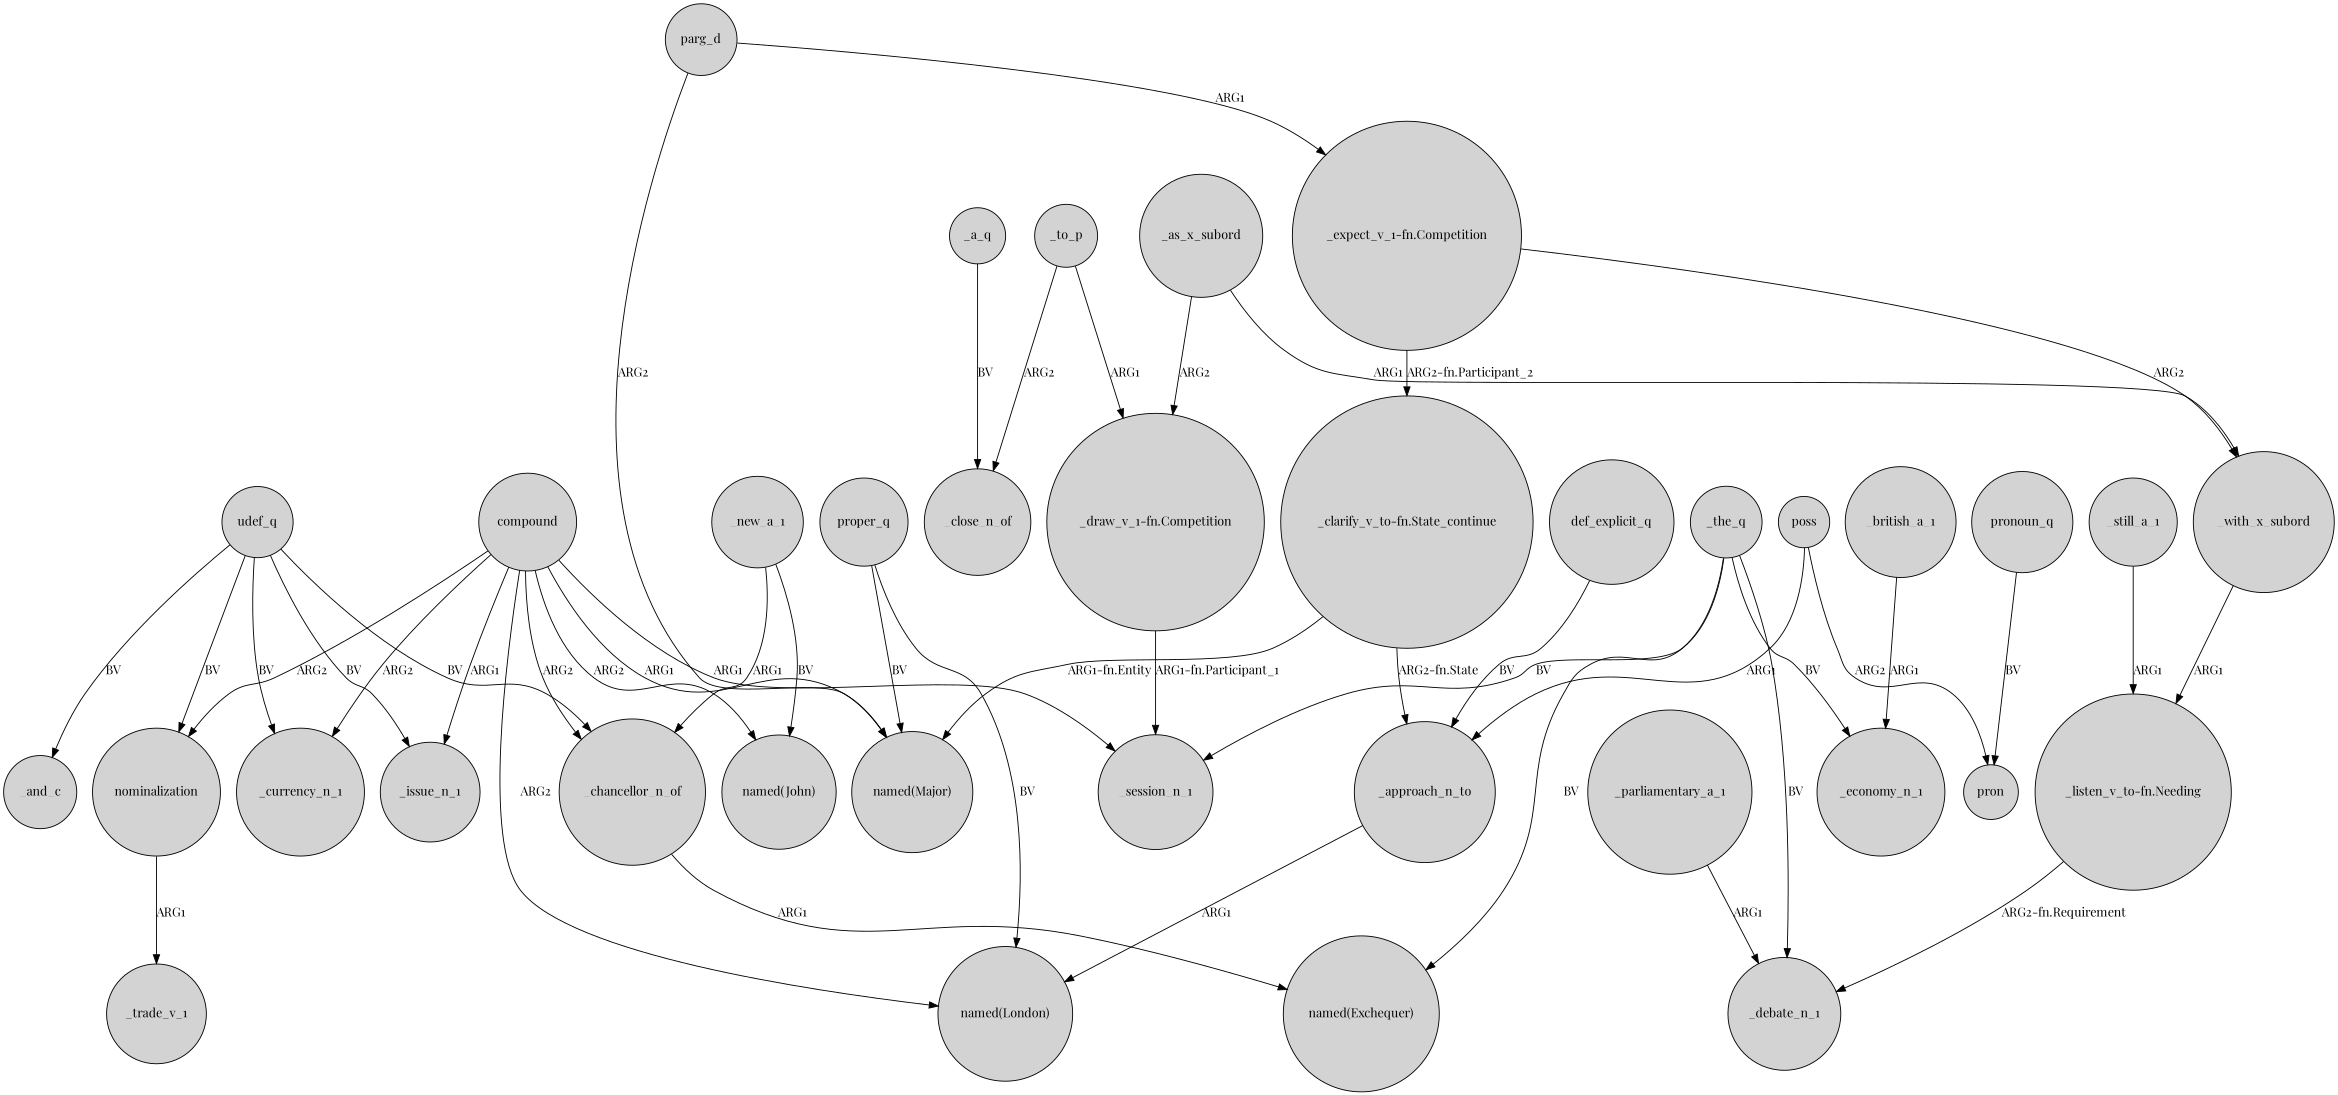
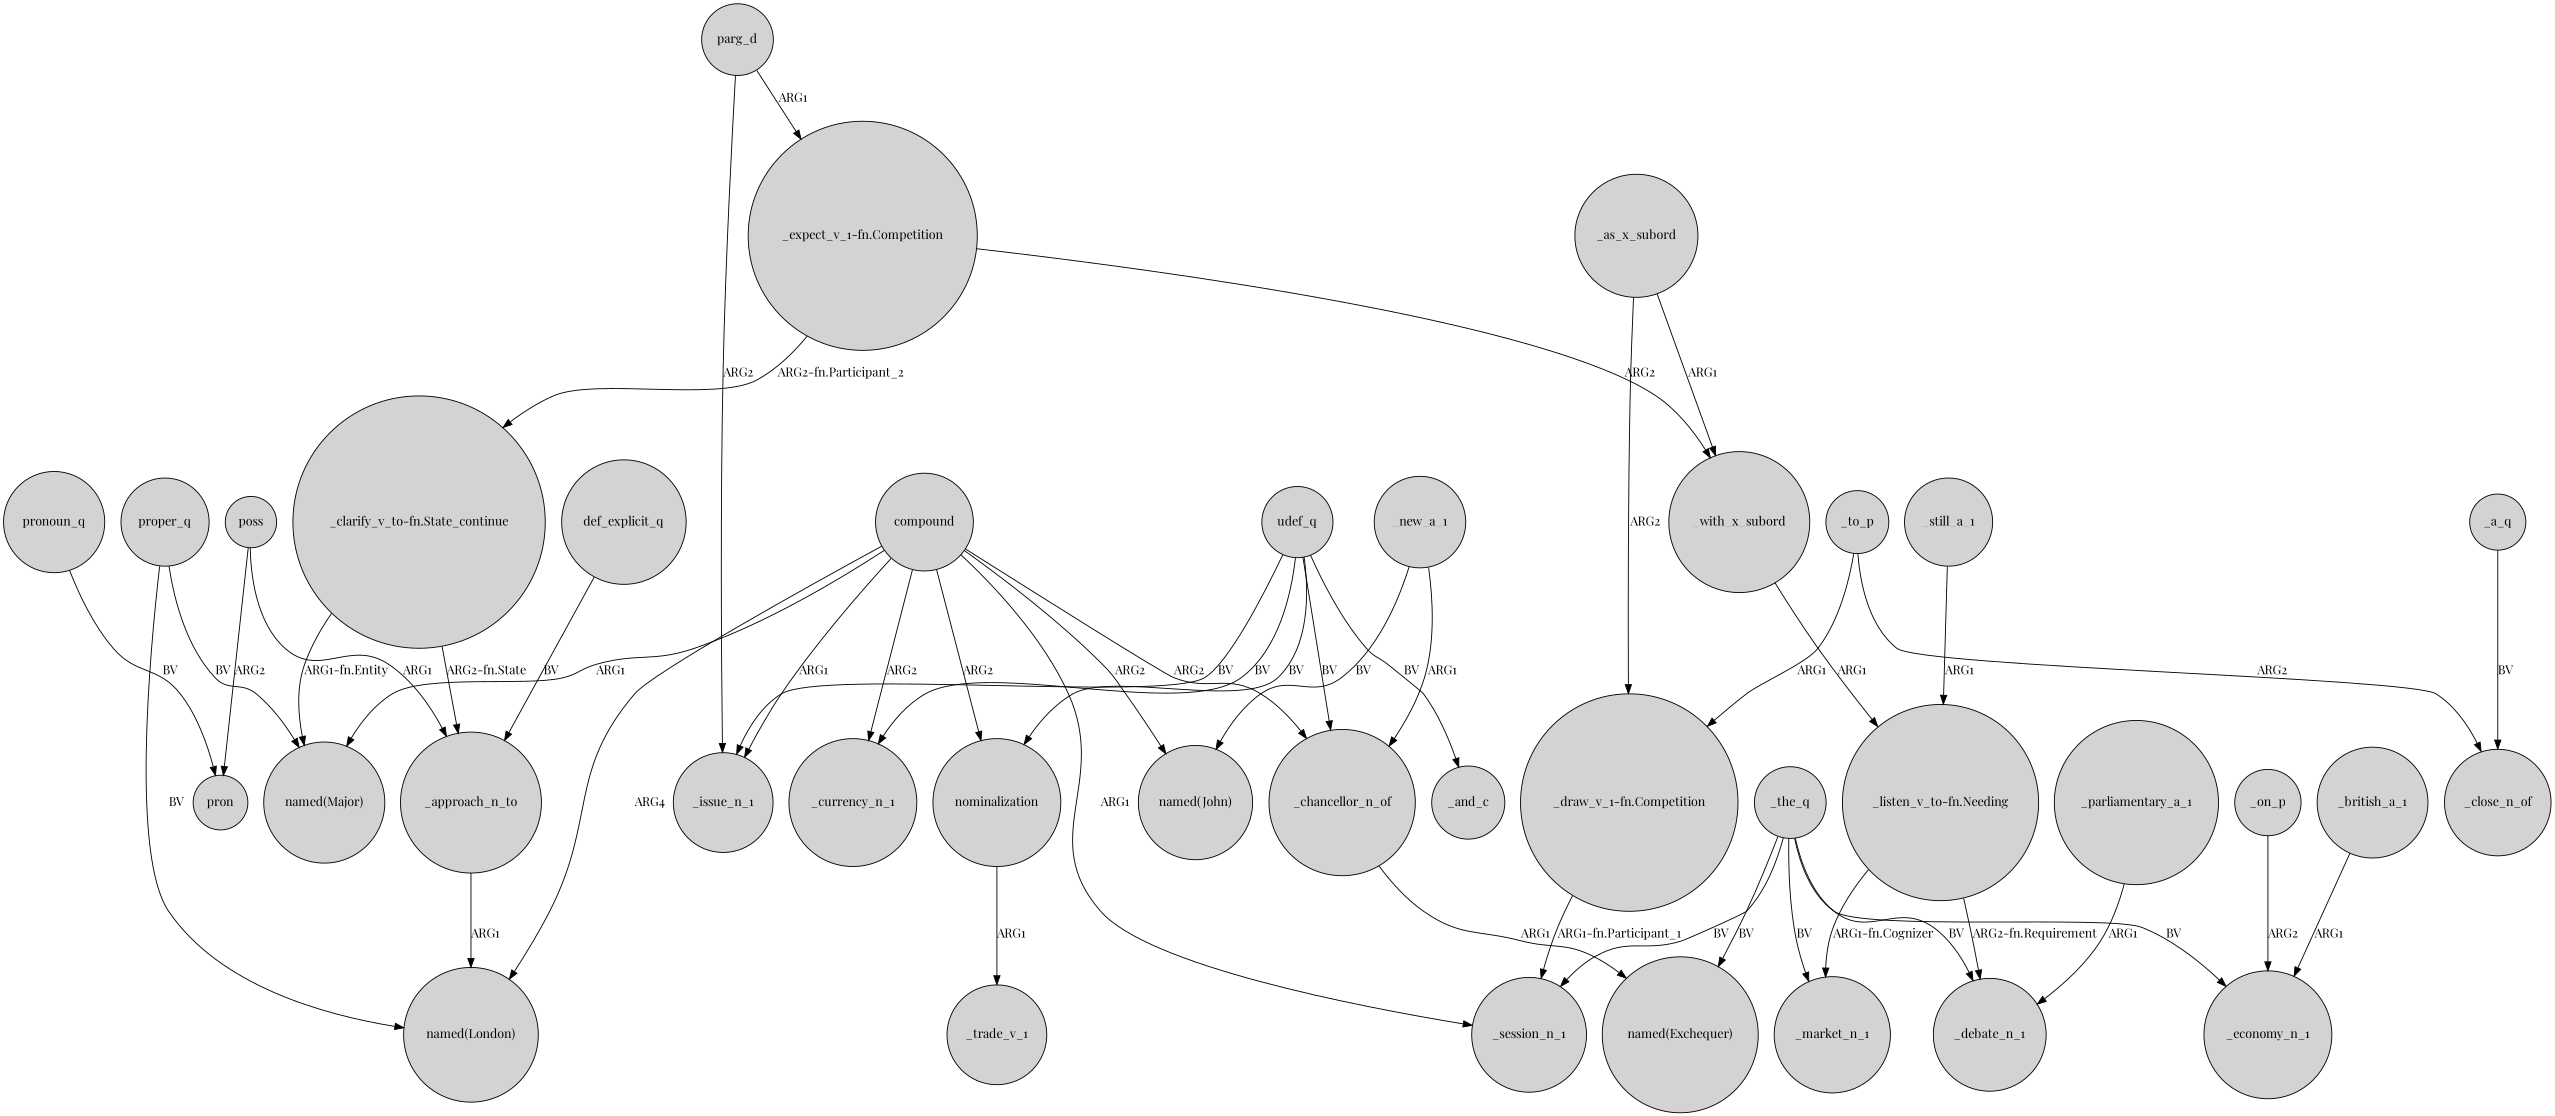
edge "parg_d" -> "named(Major)": now "parg_d" -> "_issue_n_1"
edge "compound" -> "named(London)": label "ARG2" -> "ARG4"
node "_on_p": added
node "_market_n_1": added
